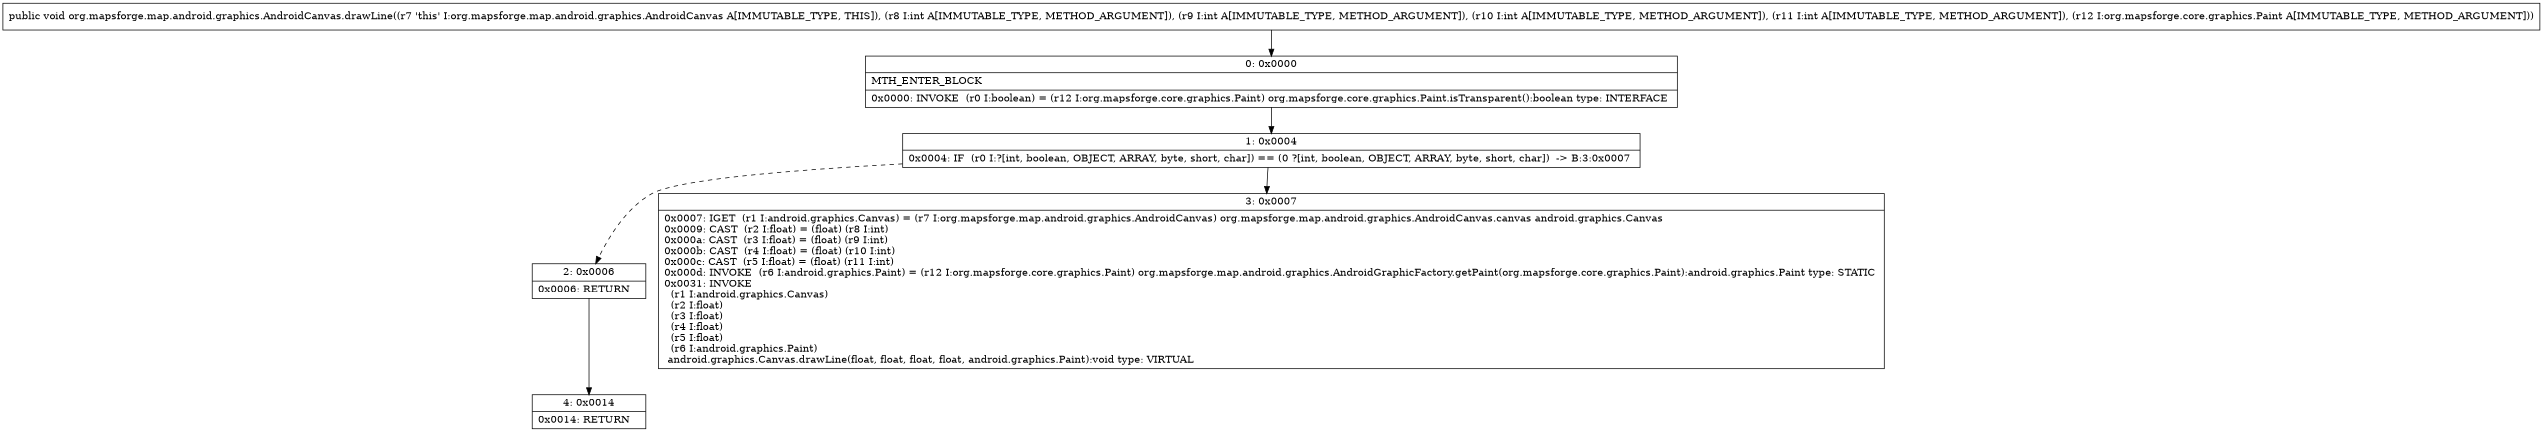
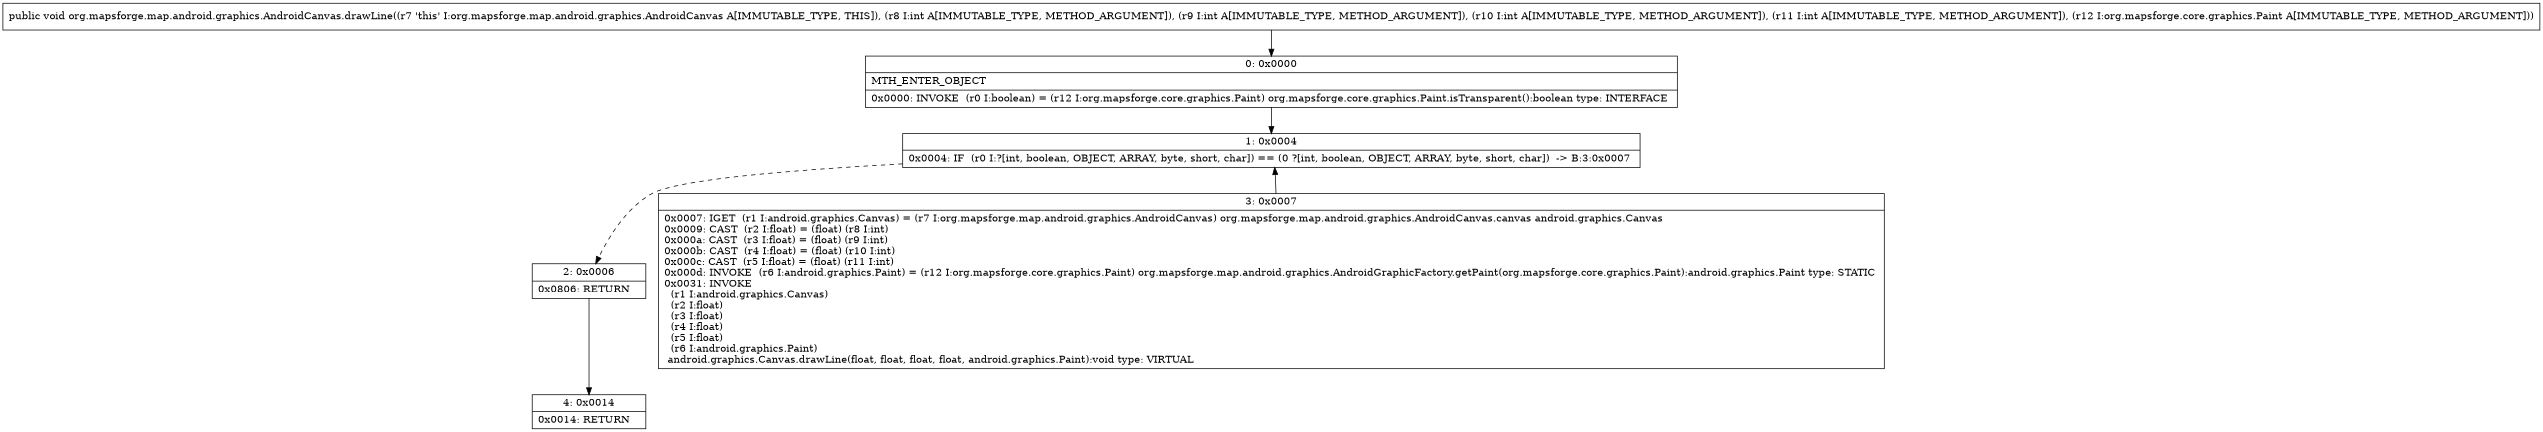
node "0: 0x0000": text "MTH_ENTER_BLOCK" -> "MTH_ENTER_OBJECT"
edge "1: 0x0004" -> "3: 0x0007": reversed
node "2: 0x0006": text "0x0006: RETURN" -> "0x0806: RETURN"
